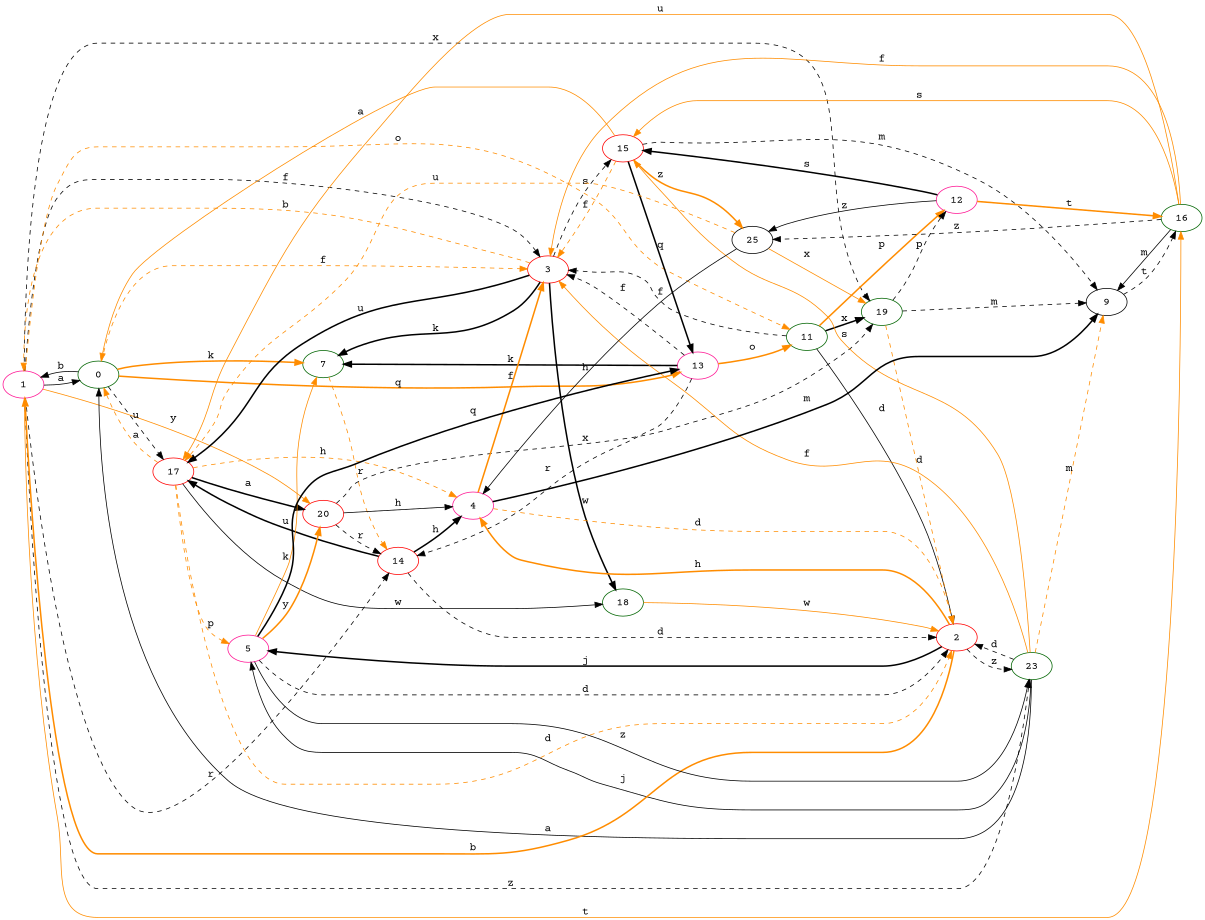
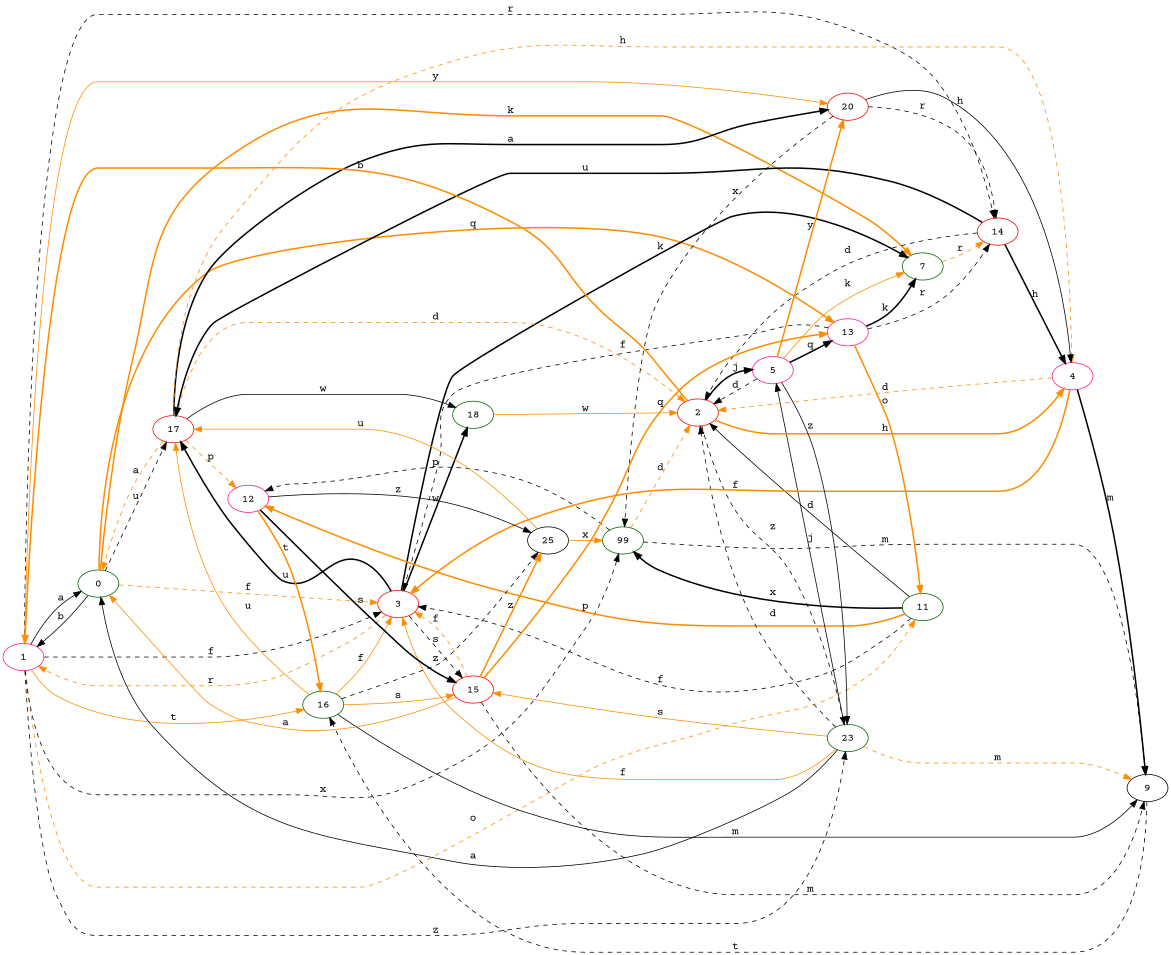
edge "25" -> "17": style dashed -> solid
edge "3" -> "1": label "b" -> "r"
edge "15" -> "13": color black -> darkorange
node "19": label "19" -> "99"
edge "25" -> "4": removed, label "h"
edge "17" -> "5": now "17" -> "12"
